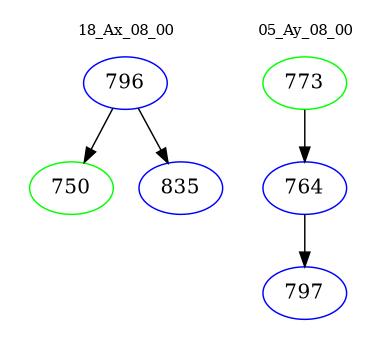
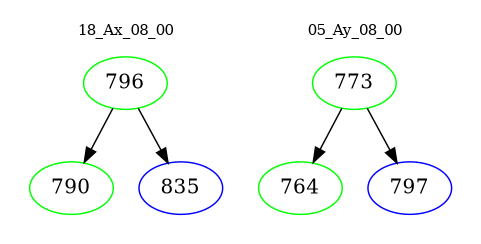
node "796": color blue -> green
node "750": label "750" -> "790"
node "764": color blue -> green
edge "764" -> "797": now "773" -> "797"
